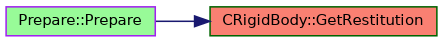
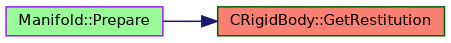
node "Prepare::Prepare": label "Prepare::Prepare" -> "Manifold::Prepare"
